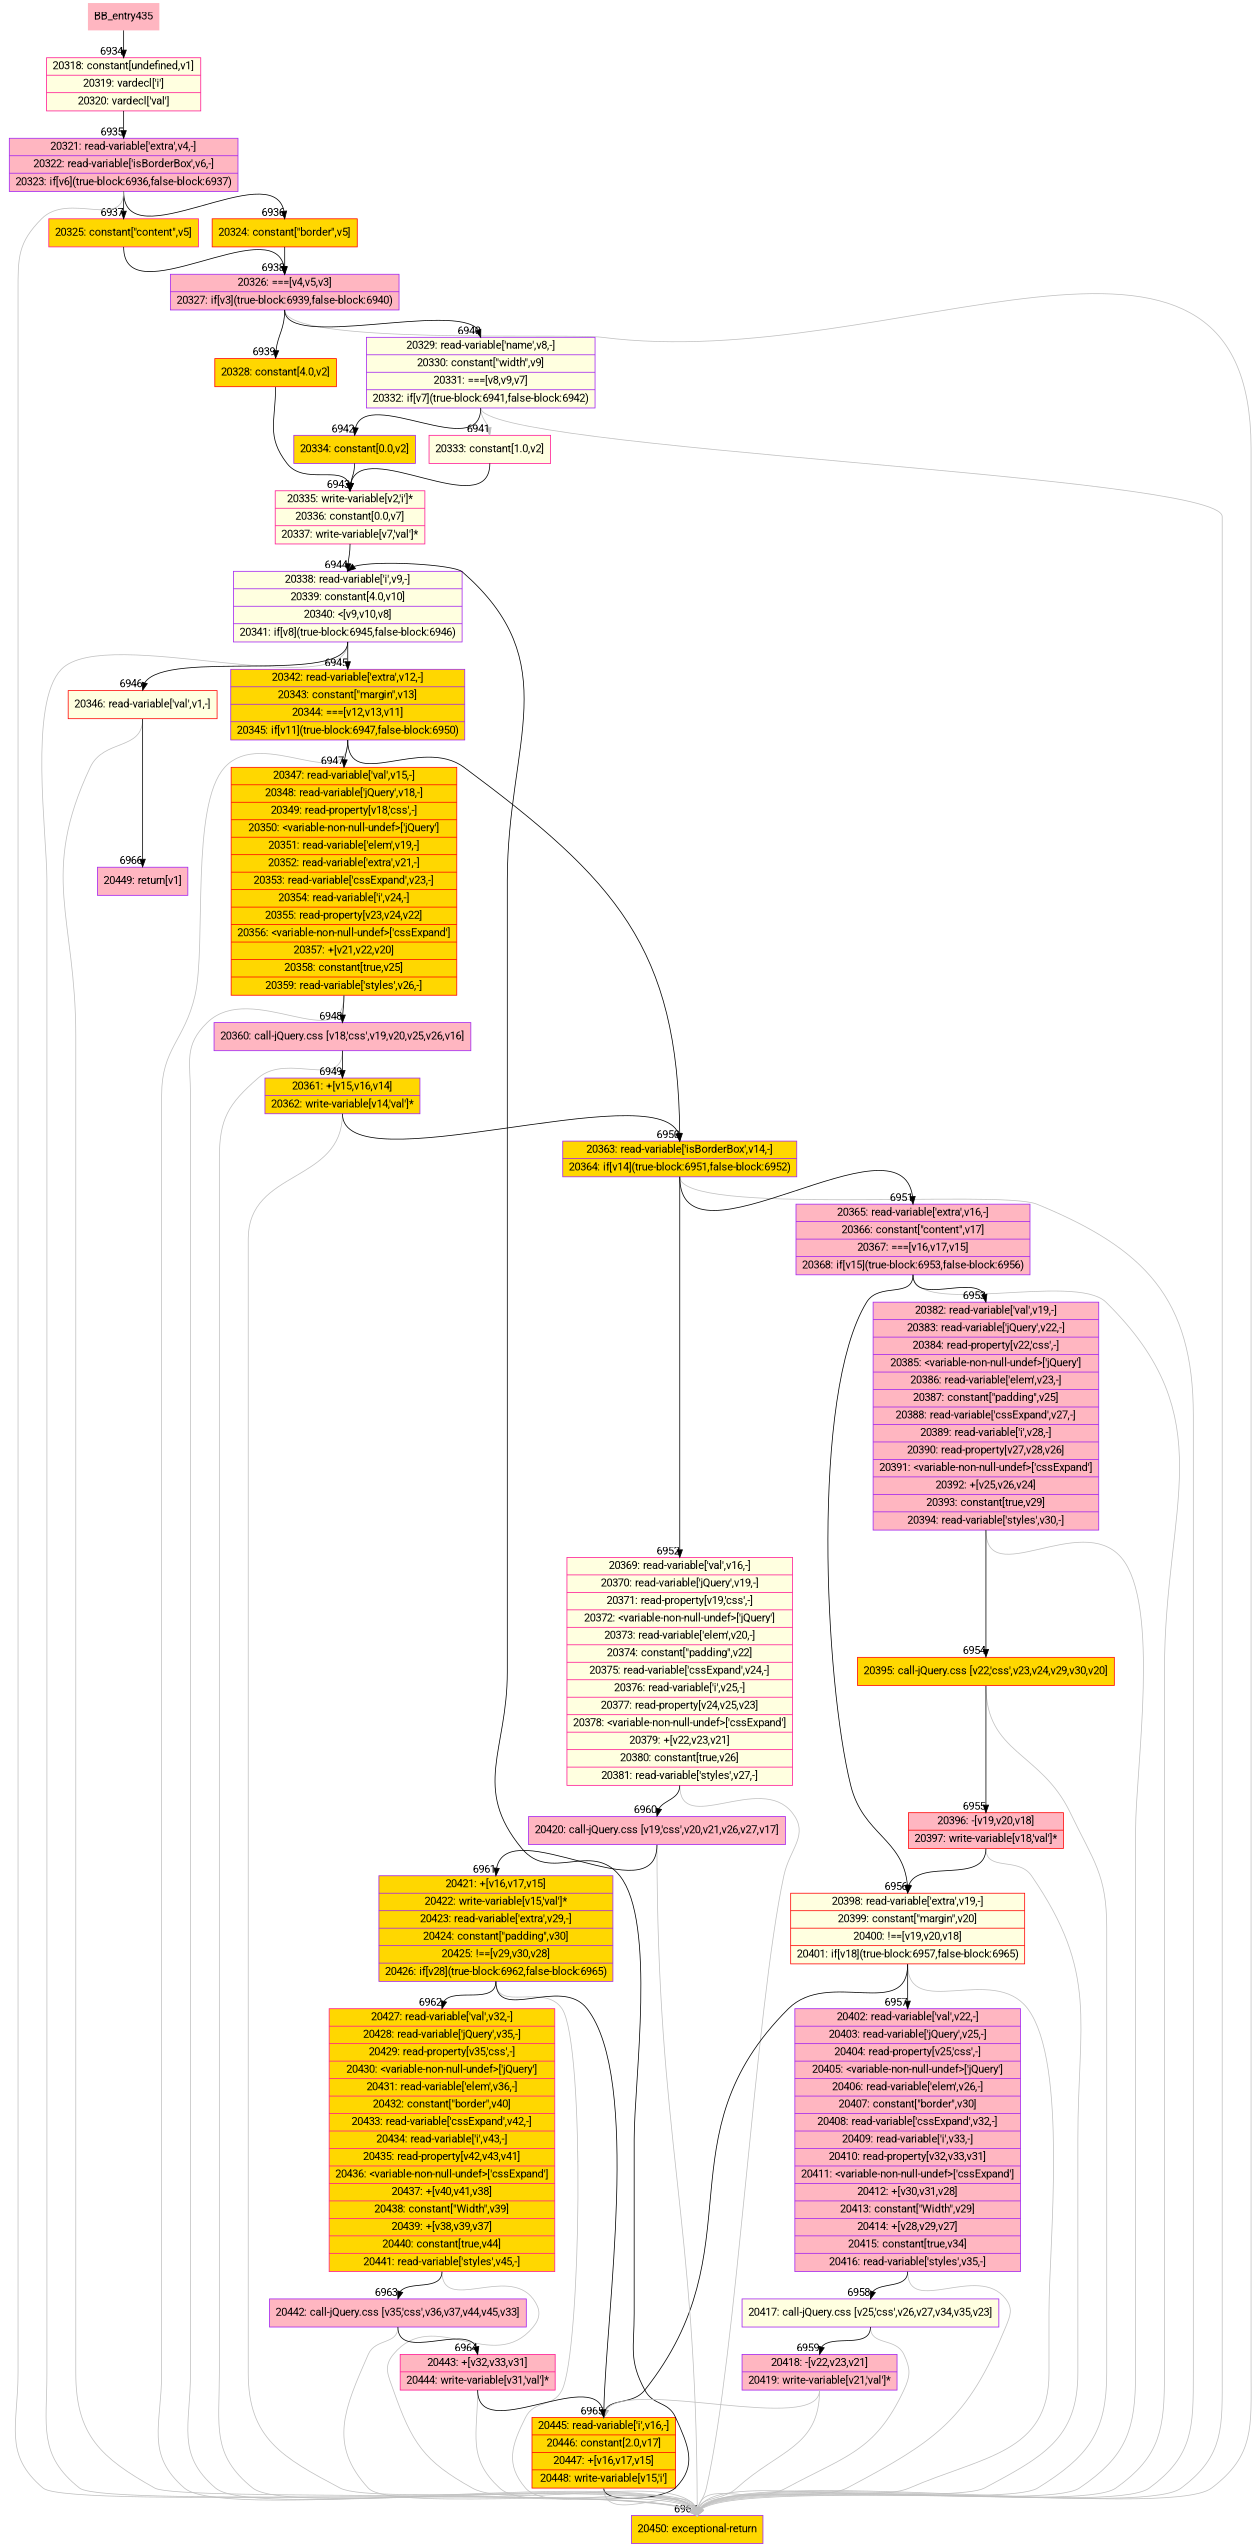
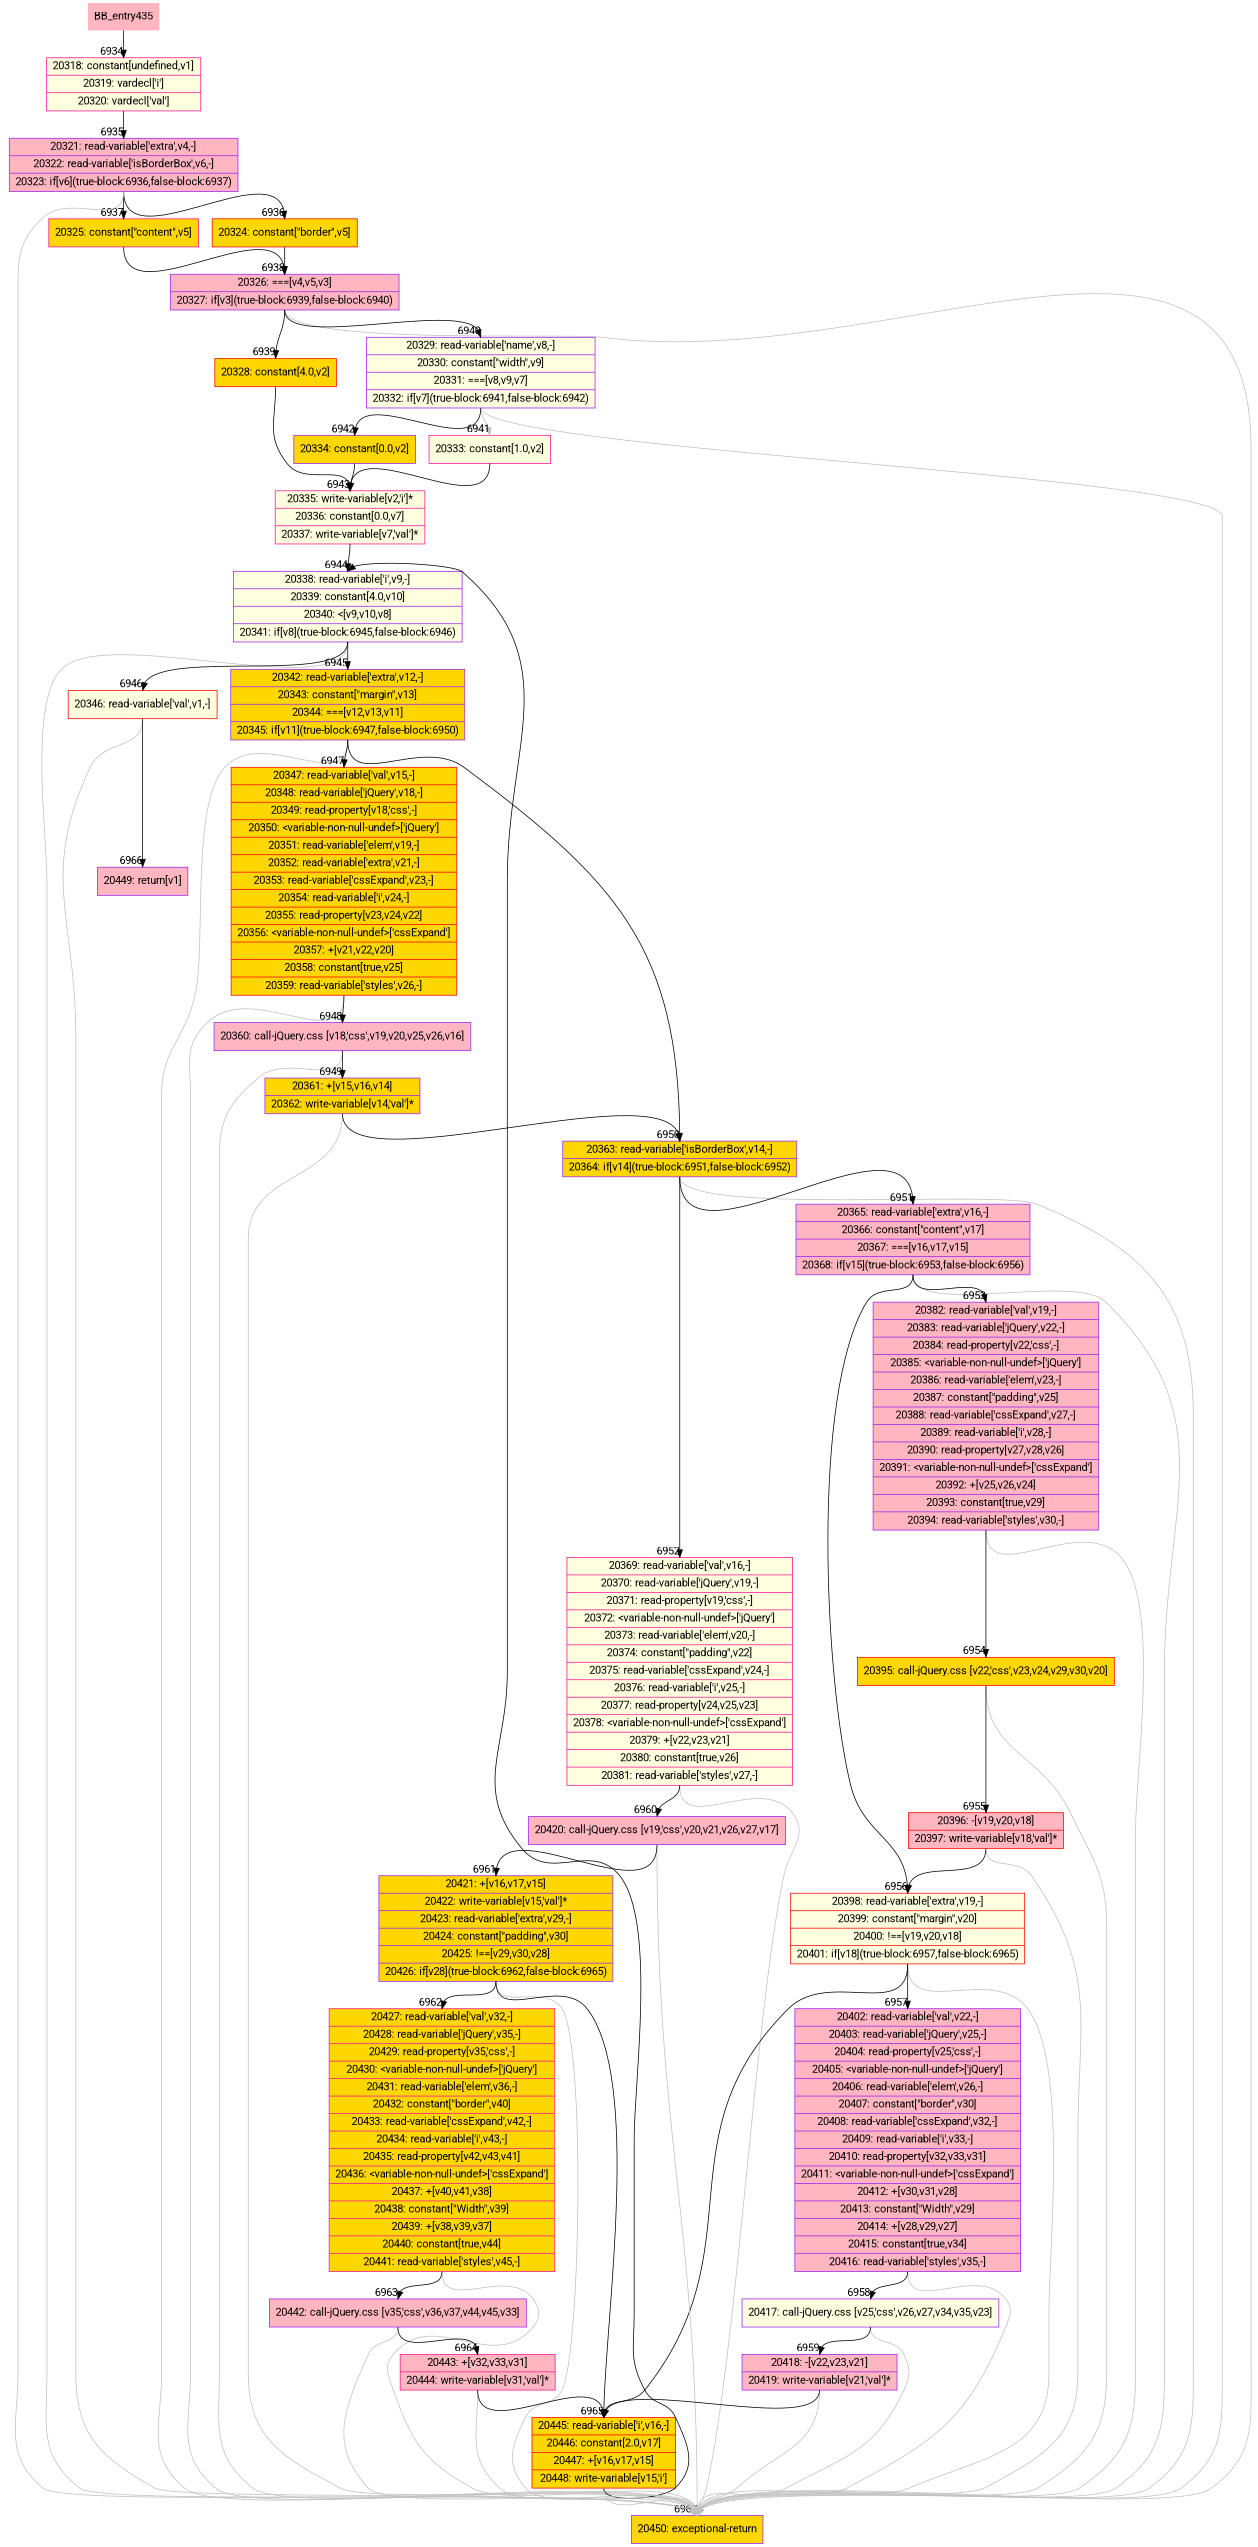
edge "20418: -[v22,v23,v21]" -> "20445: read-variable['i',v16,-]": color gray -> black
